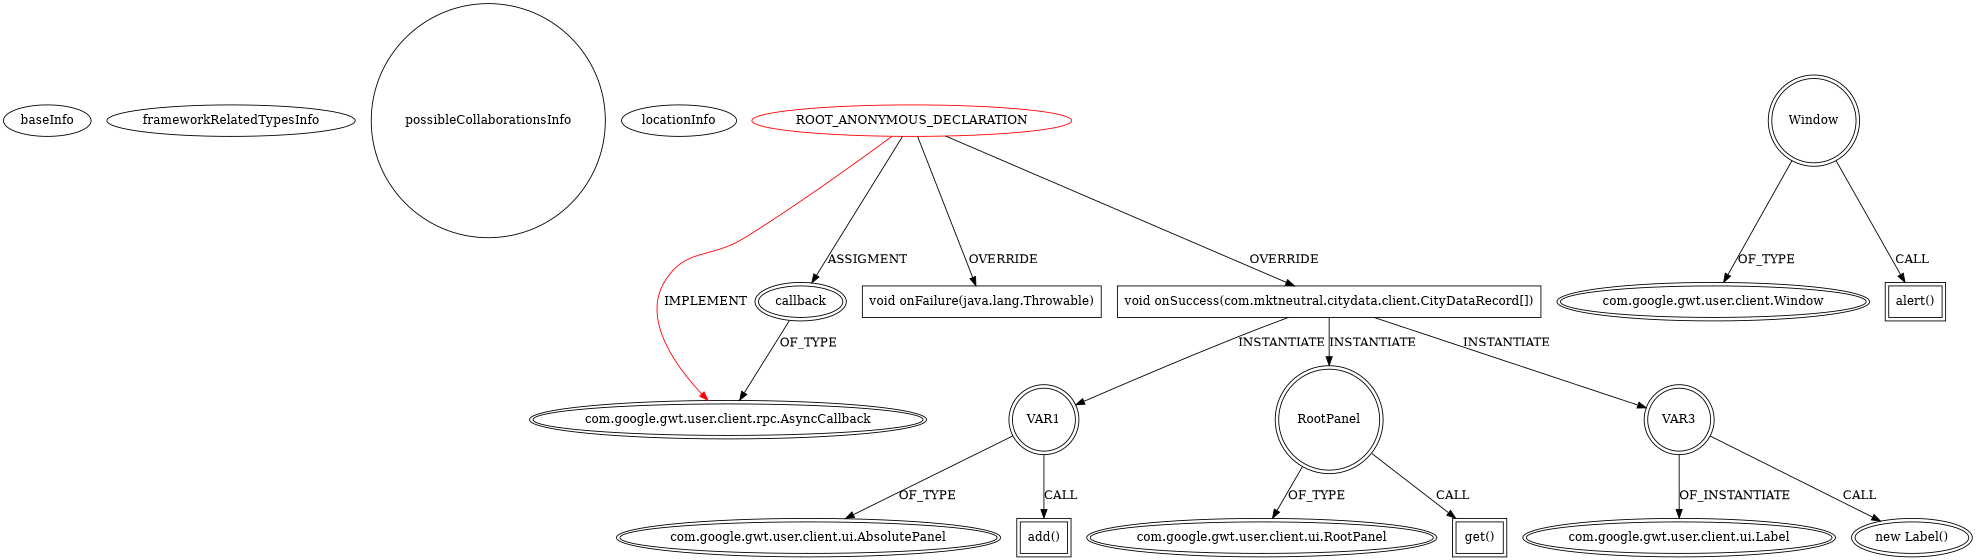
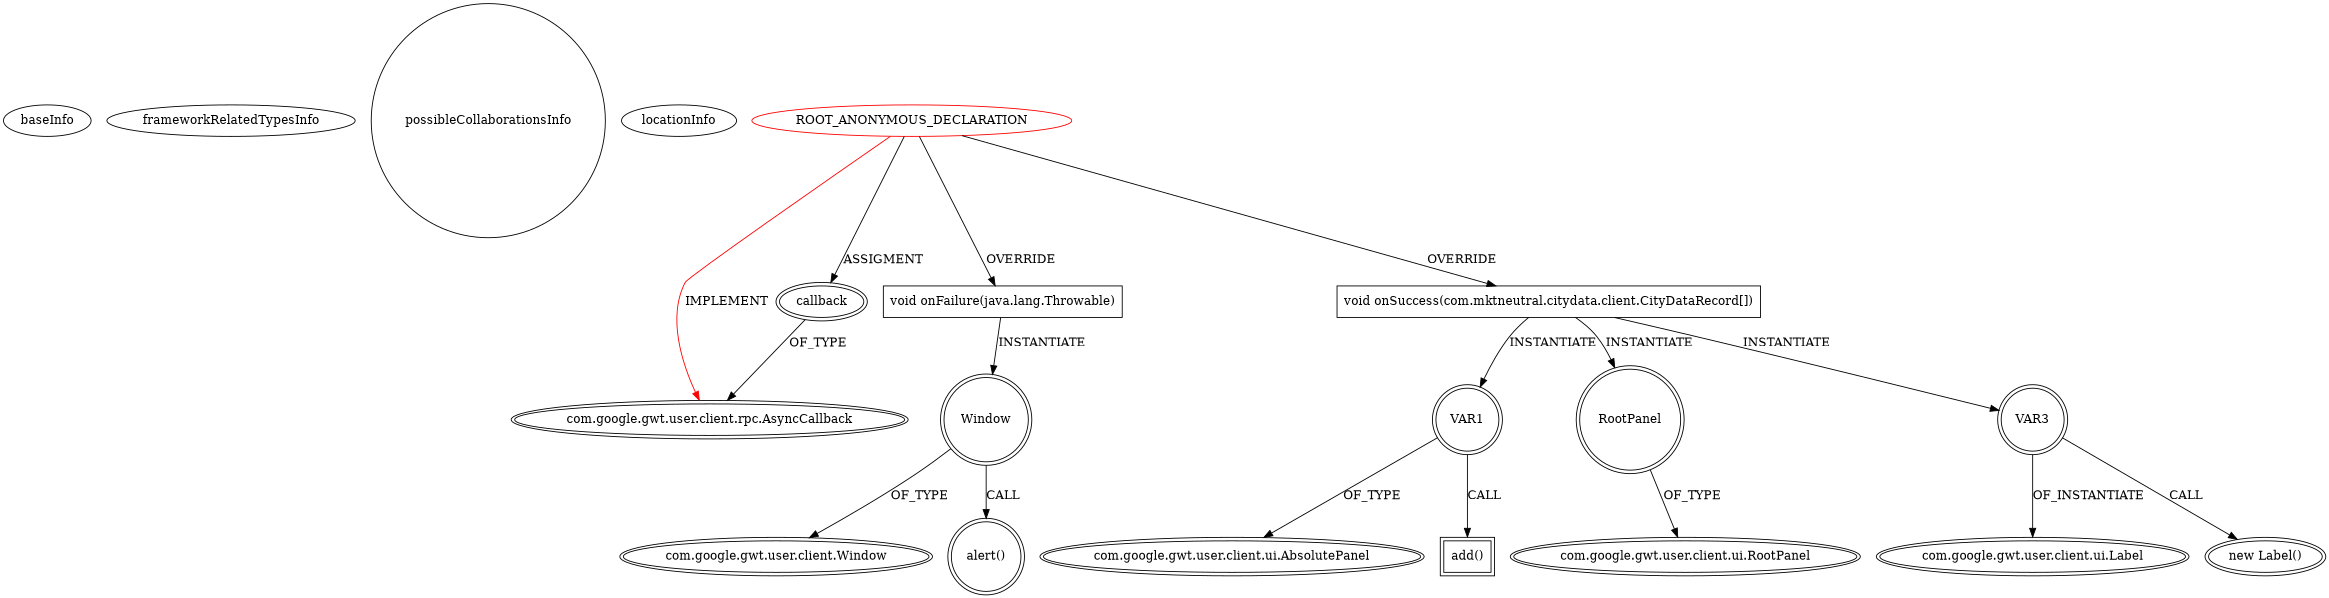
node "alert()": shape box -> circle
edge "void onFailure(java.lang.Throwable)" -> "Window": added, label "INSTANTIATE"
node "get()": removed
